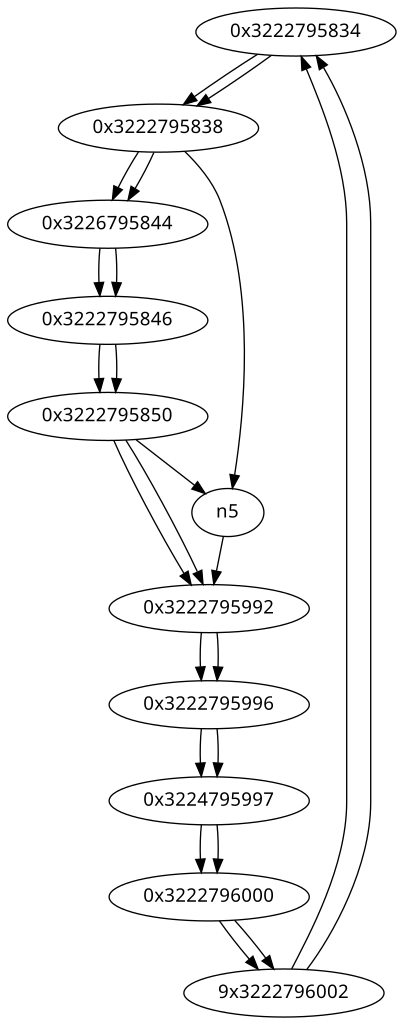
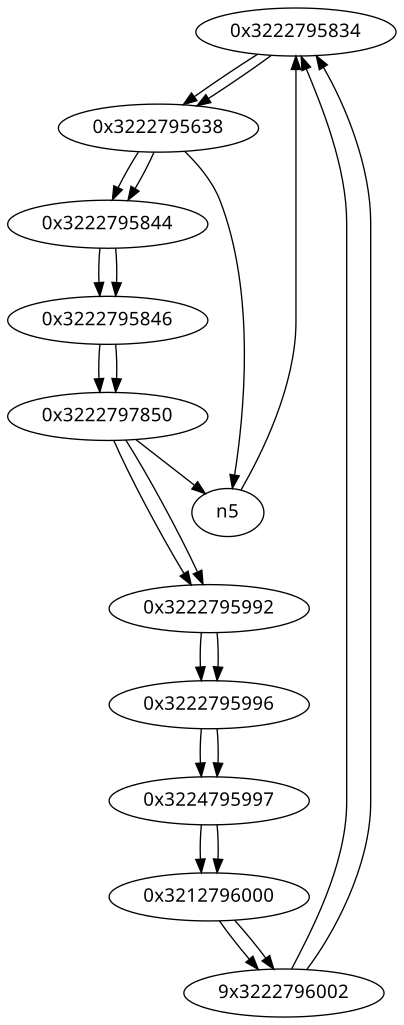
node "0x3222795838": label "0x3222795838" -> "0x3222795638"
node "0x3226795844": label "0x3226795844" -> "0x3222795844"
node "0x3222795850": label "0x3222795850" -> "0x3222797850"
edge "n5" -> "0x3222795992": now "n5" -> "0x3222795834"
node "0x3222796000": label "0x3222796000" -> "0x3212796000"
